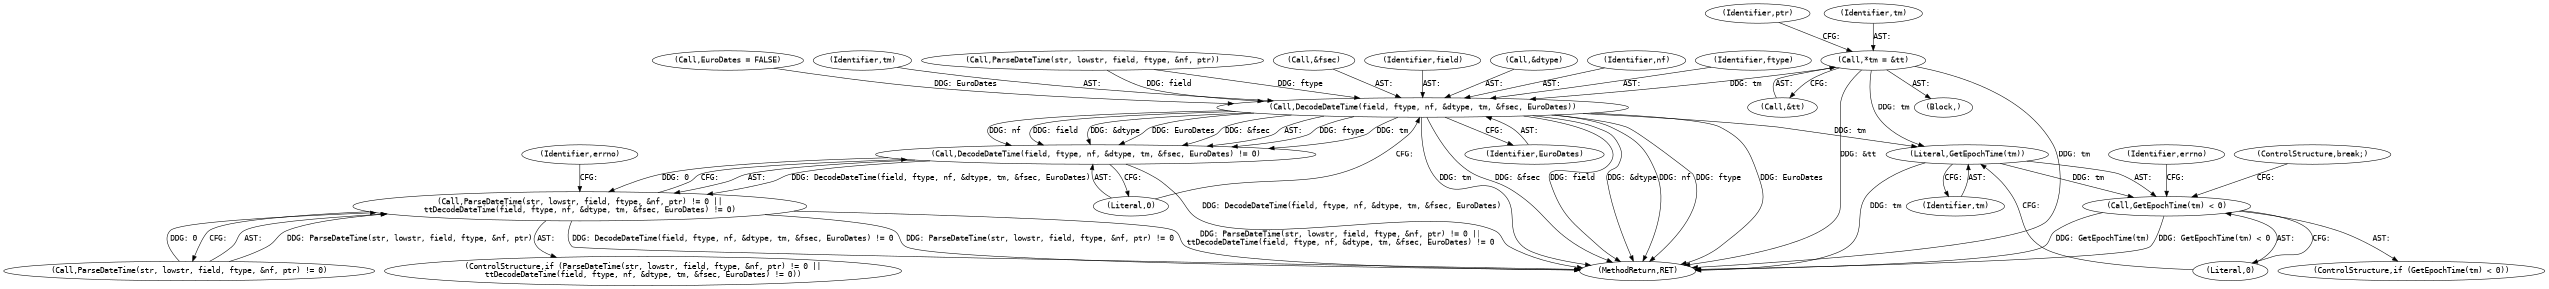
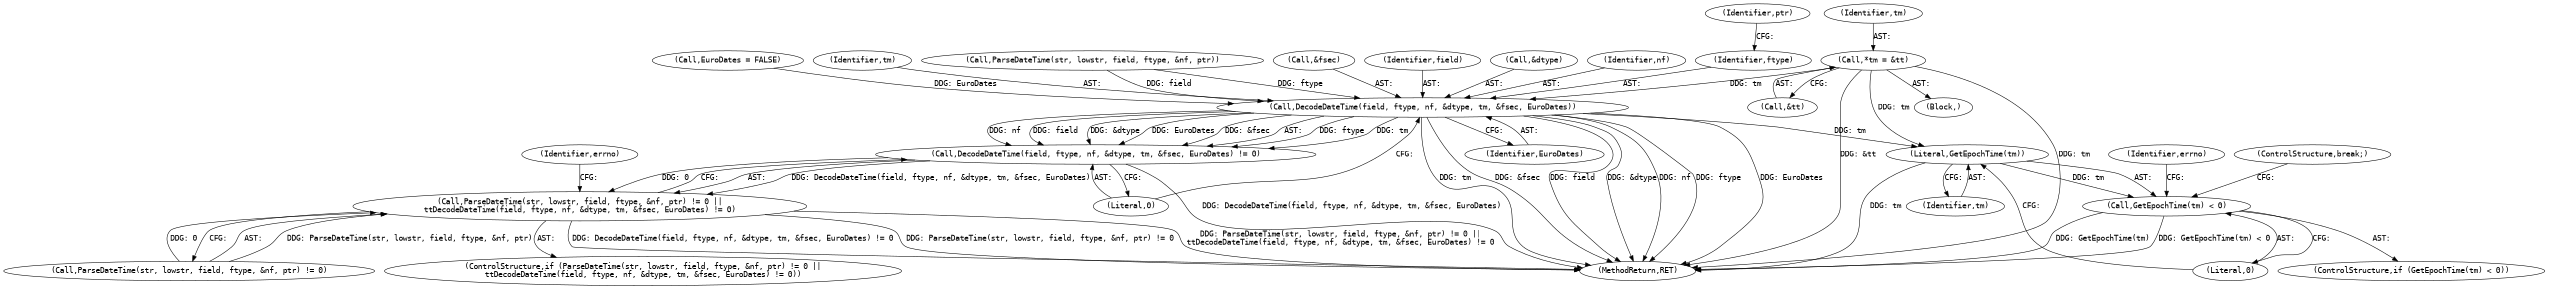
edge "(Identifier,ptr)" -> "(Call,*tm = &tt)": now "(Identifier,ptr)" -> "(Identifier,ftype)"
